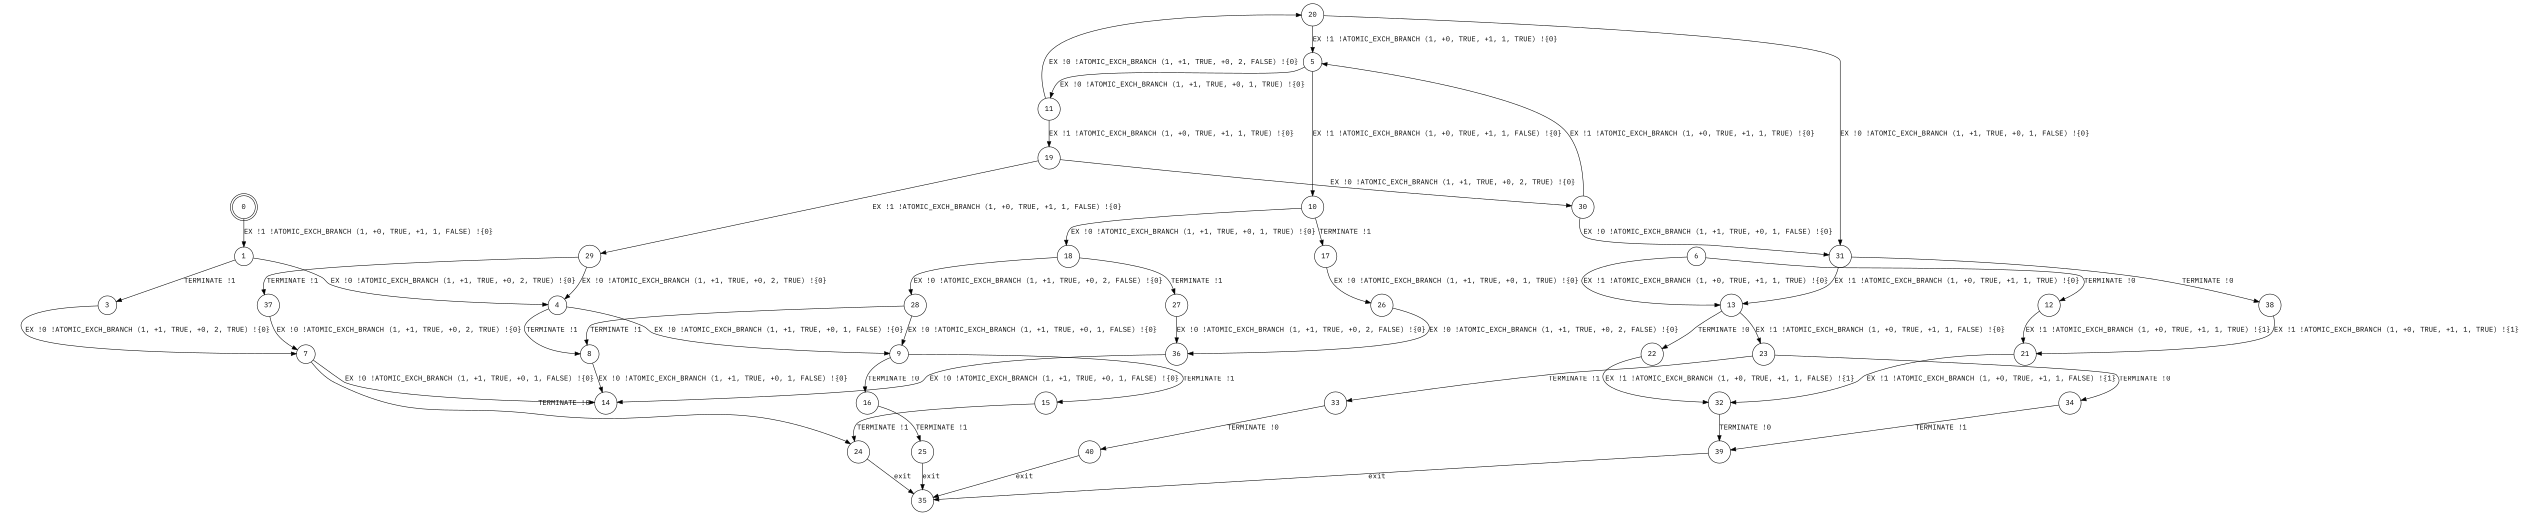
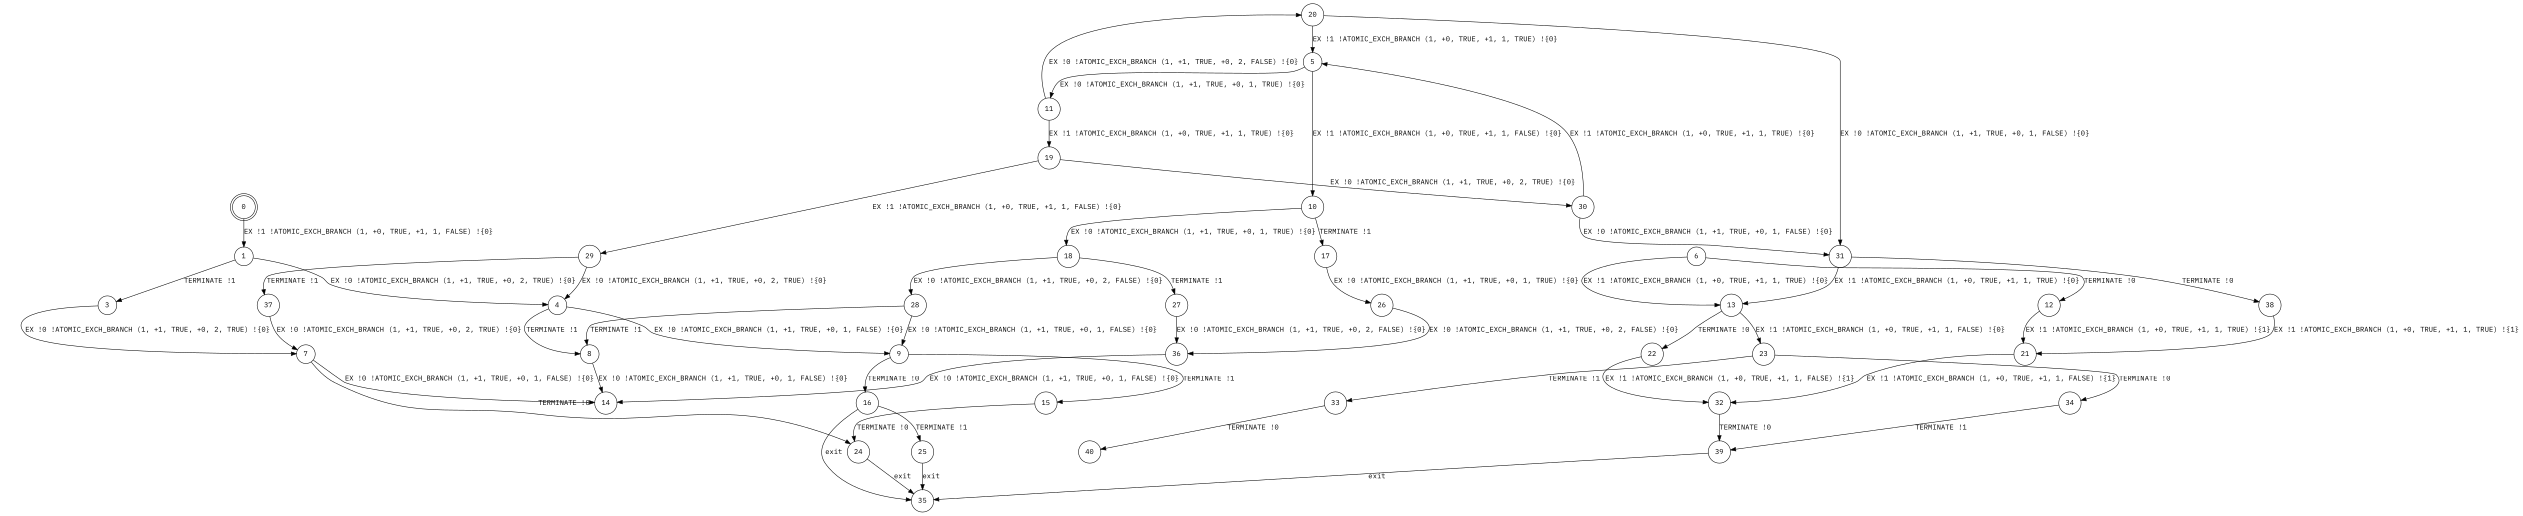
edge "15" -> "24": label "TERMINATE !1" -> "TERMINATE !0"
edge "40" -> "35": now "16" -> "35"
